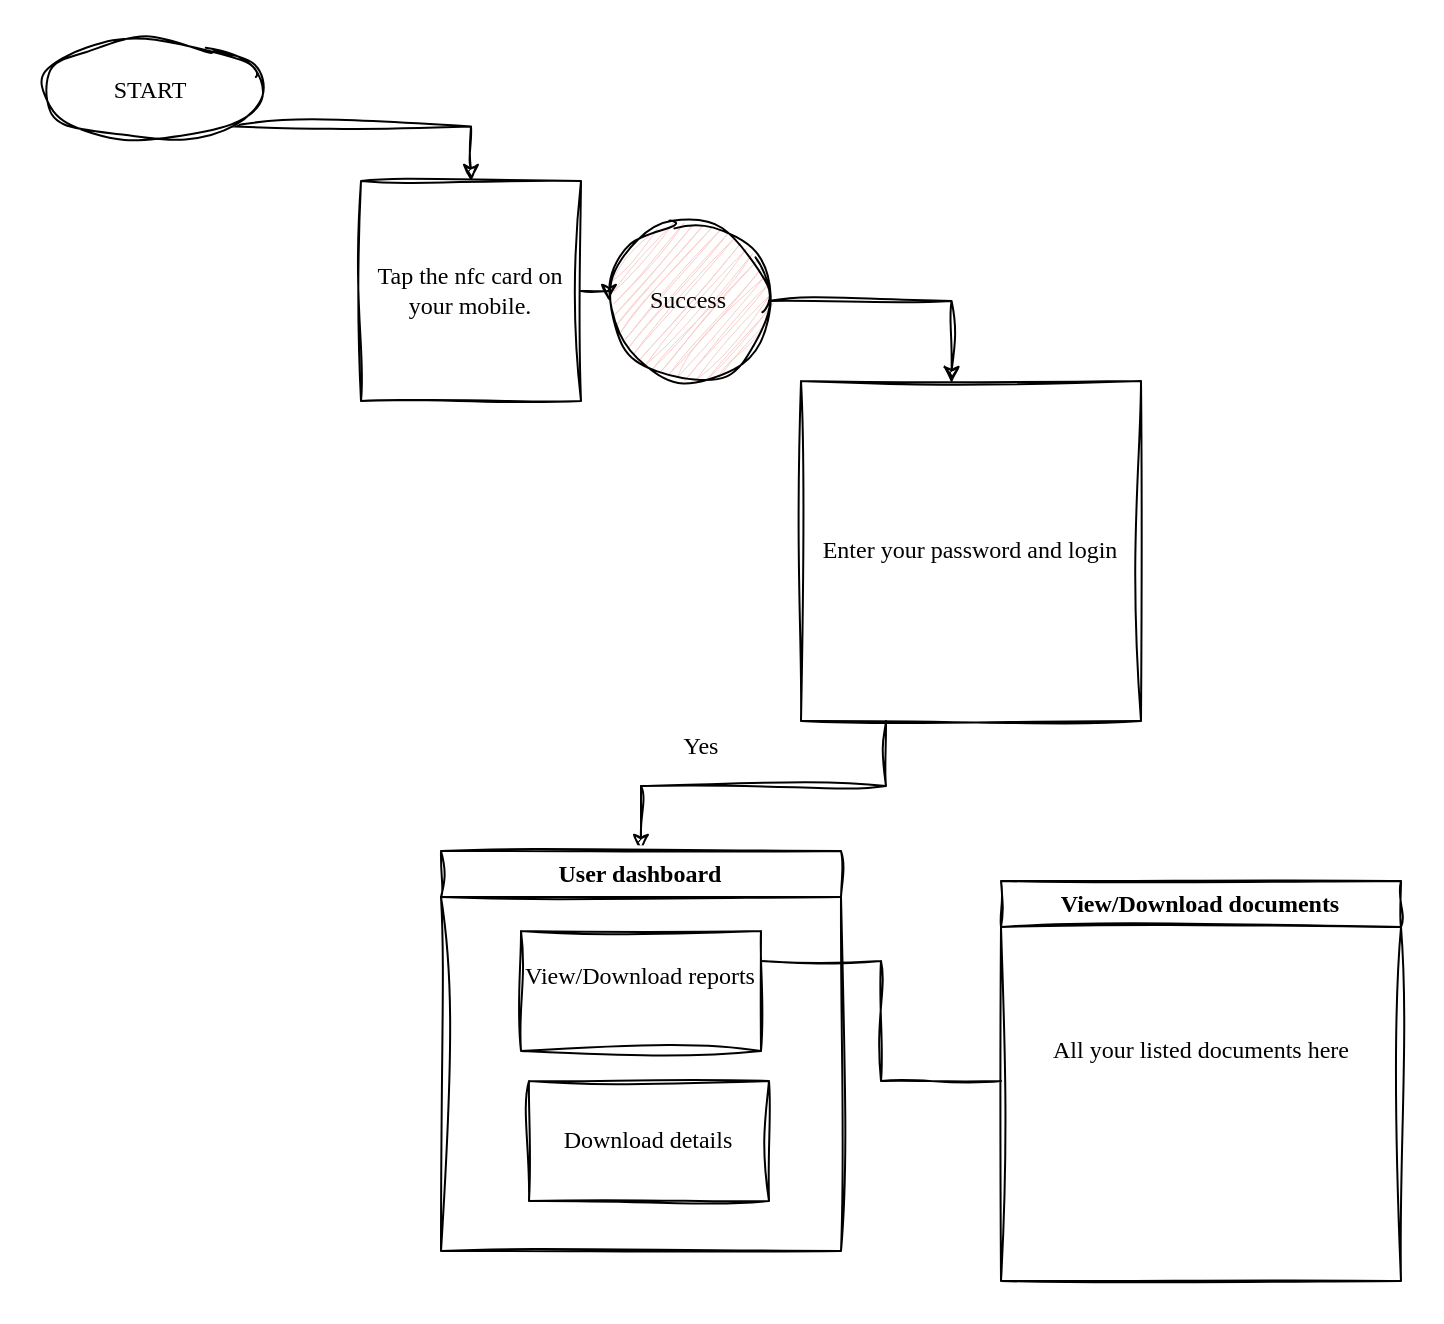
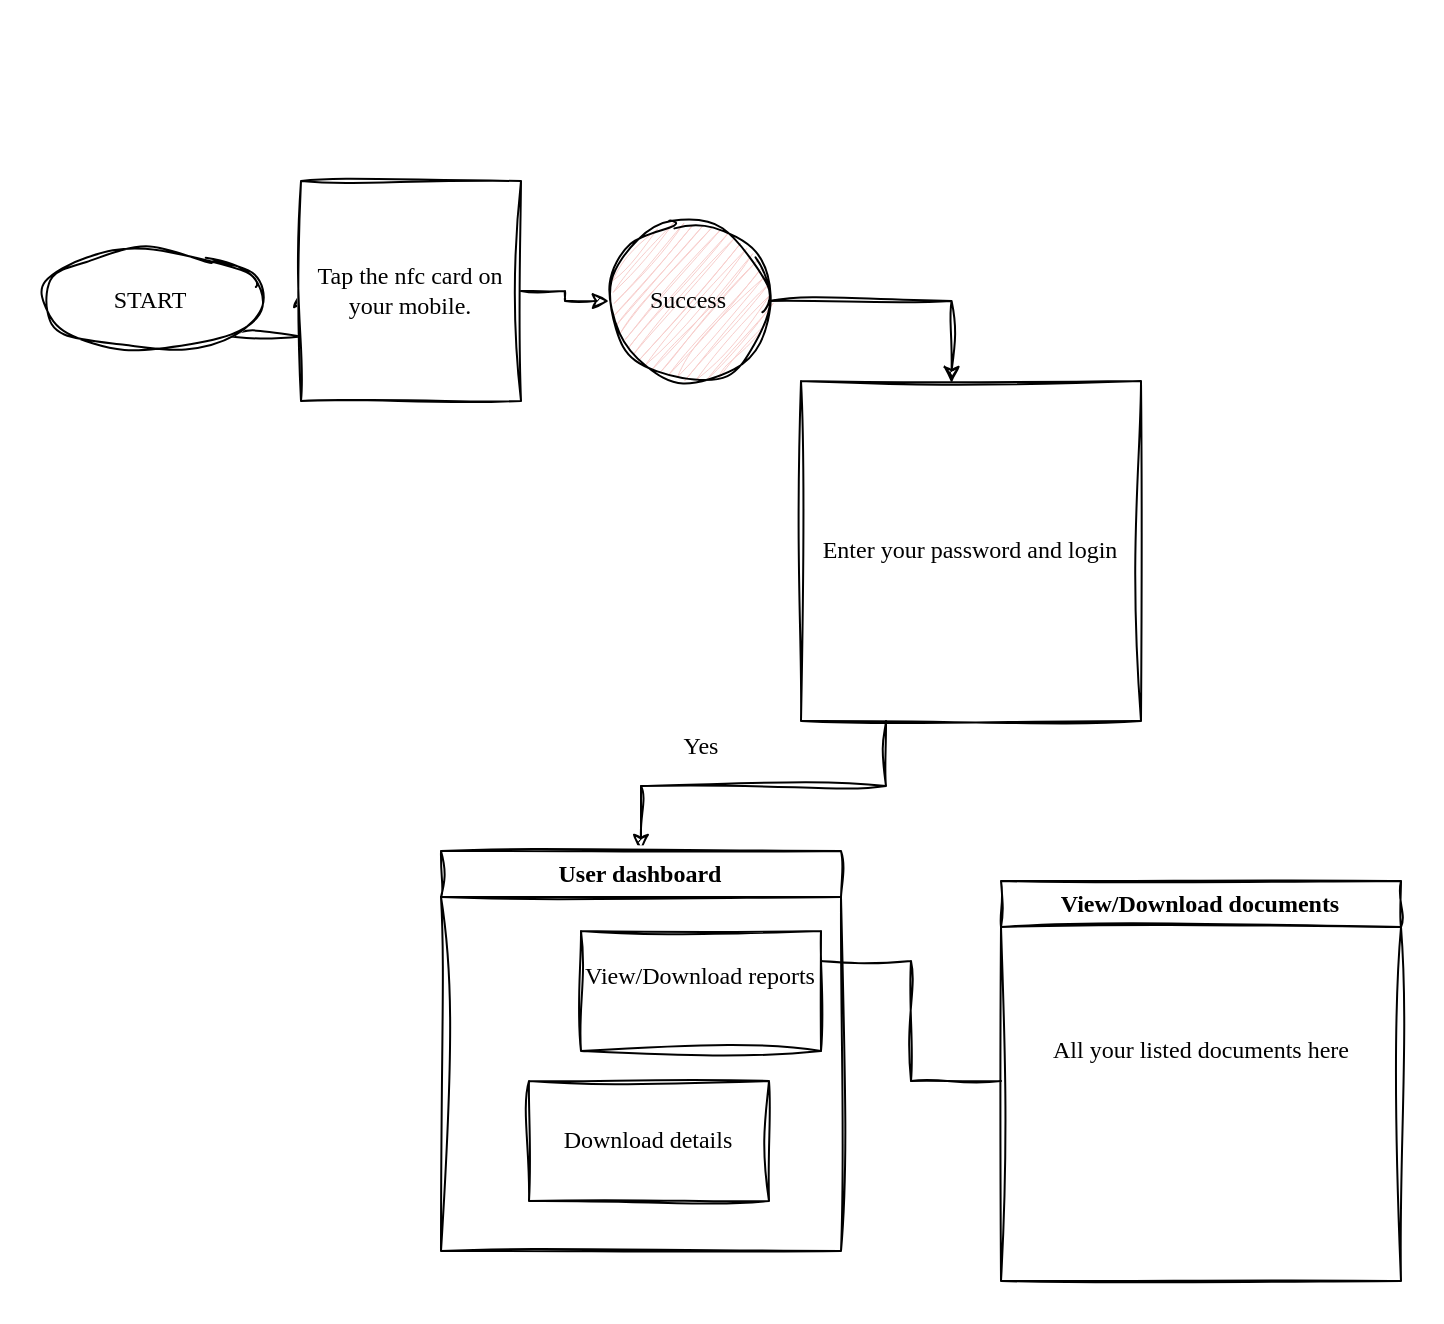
node "START": moved (151, 91) -> (151, 301)
node "Tap the nfc card on your mobile.": moved (471, 291) -> (411, 291)
node "View/Download reports": moved (641, 991) -> (701, 991)
